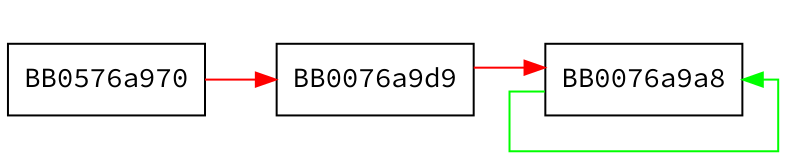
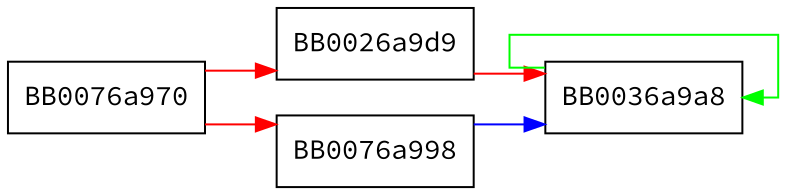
node "BB0576a970": label "BB0576a970" -> "BB0076a970"
node "BB0076a9d9": label "BB0076a9d9" -> "BB0026a9d9"
node "BB0076a9a8": label "BB0076a9a8" -> "BB0036a9a8"
node "BB0076a998": added
